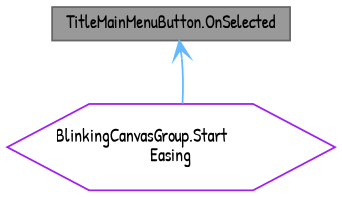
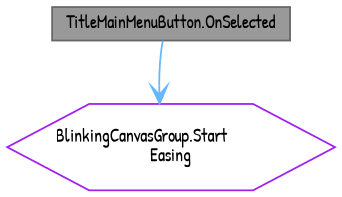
edge "BlinkingCanvasGroup.Start Easing" -> "TitleMainMenuButton.OnSelected": reversed
